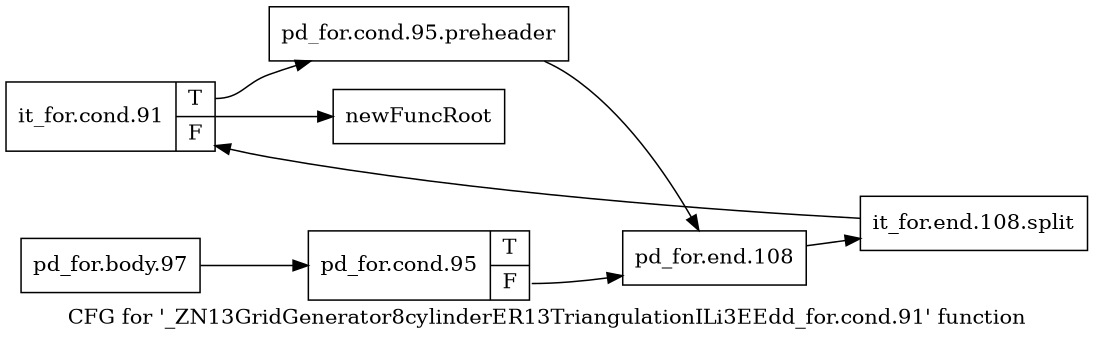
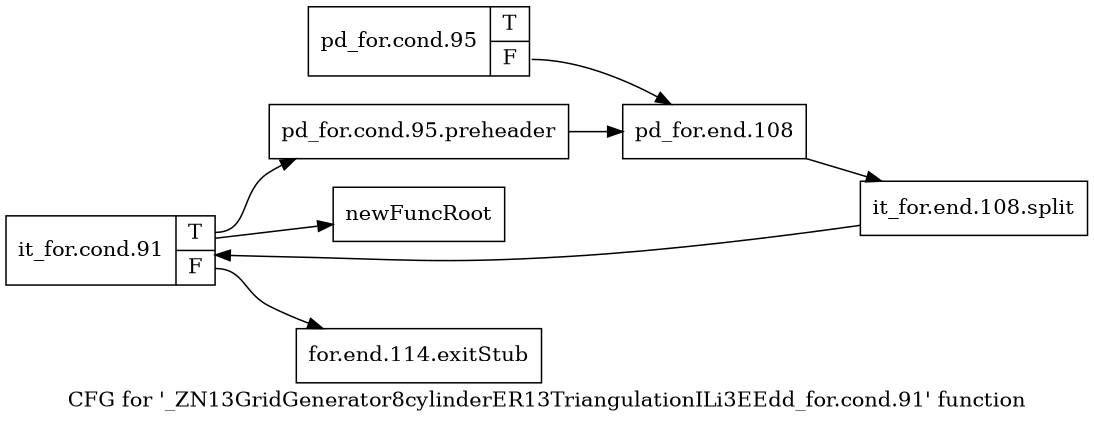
node "pd_for.body.97": removed
node "for.end.114.exitStub": added
